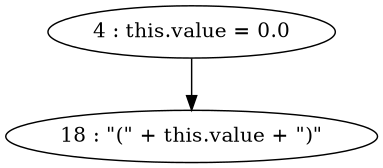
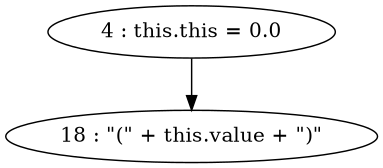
node "4 : this.value = 0.0": label "4 : this.value = 0.0" -> "4 : this.this = 0.0"
